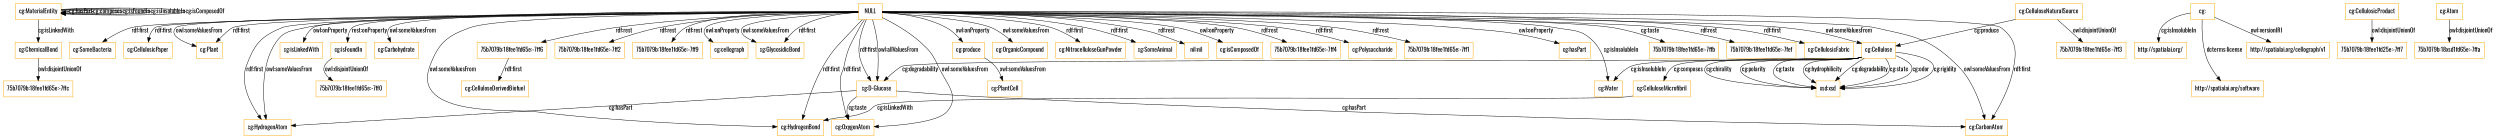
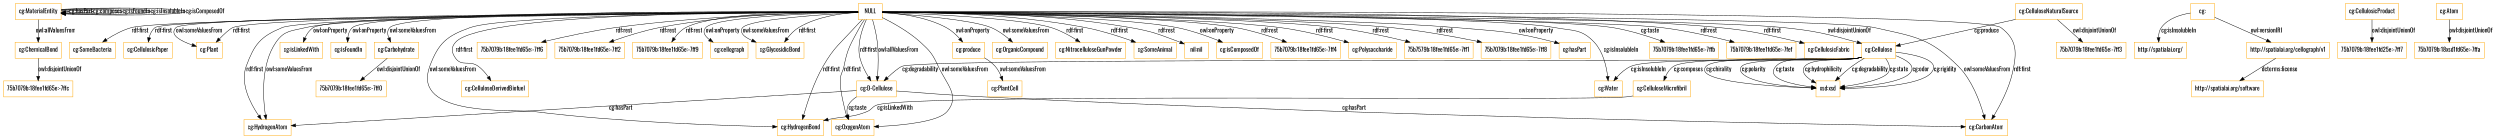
edge "cg:MaterialEntity" -> "cg:ChemicalBond": label "cg:isLinkedWith" -> "owl:allValuesFrom"
edge "NULL" -> "cg:isFoundIn": label "rest:onProperty" -> "owl:onProperty"
edge "NULL" -> "cg:Cellulose": label "owl:someValuesFrom" -> "owl:disjointUnionOf"
node "75b7079b:18fee1fd65e:-7ff1": label "75b7079b:18fee1fd65e:-7ff1" -> "75b7579b:18fee1fd65e:-7ff1"
node "75b7079b:18fee1fd65e:-7ff8": added
edge "cg:" -> "http://spatialai.org/software": now "http://spatialai.org/cellograph/v1" -> "http://spatialai.org/software"
edge "cg:isFoundIn" -> "75b7079b:18fee1fd65e:-7ff0": now "cg:Carbohydrate" -> "75b7079b:18fee1fd65e:-7ff0"
edge "75b7079b:18fee1fd65e:-7ff6" -> "cg:CelluloseDerivedBiofuel": now "NULL" -> "cg:CelluloseDerivedBiofuel"
node "cg:D-Glucose": label "cg:D-Glucose" -> "cg:D-Cellulose"
